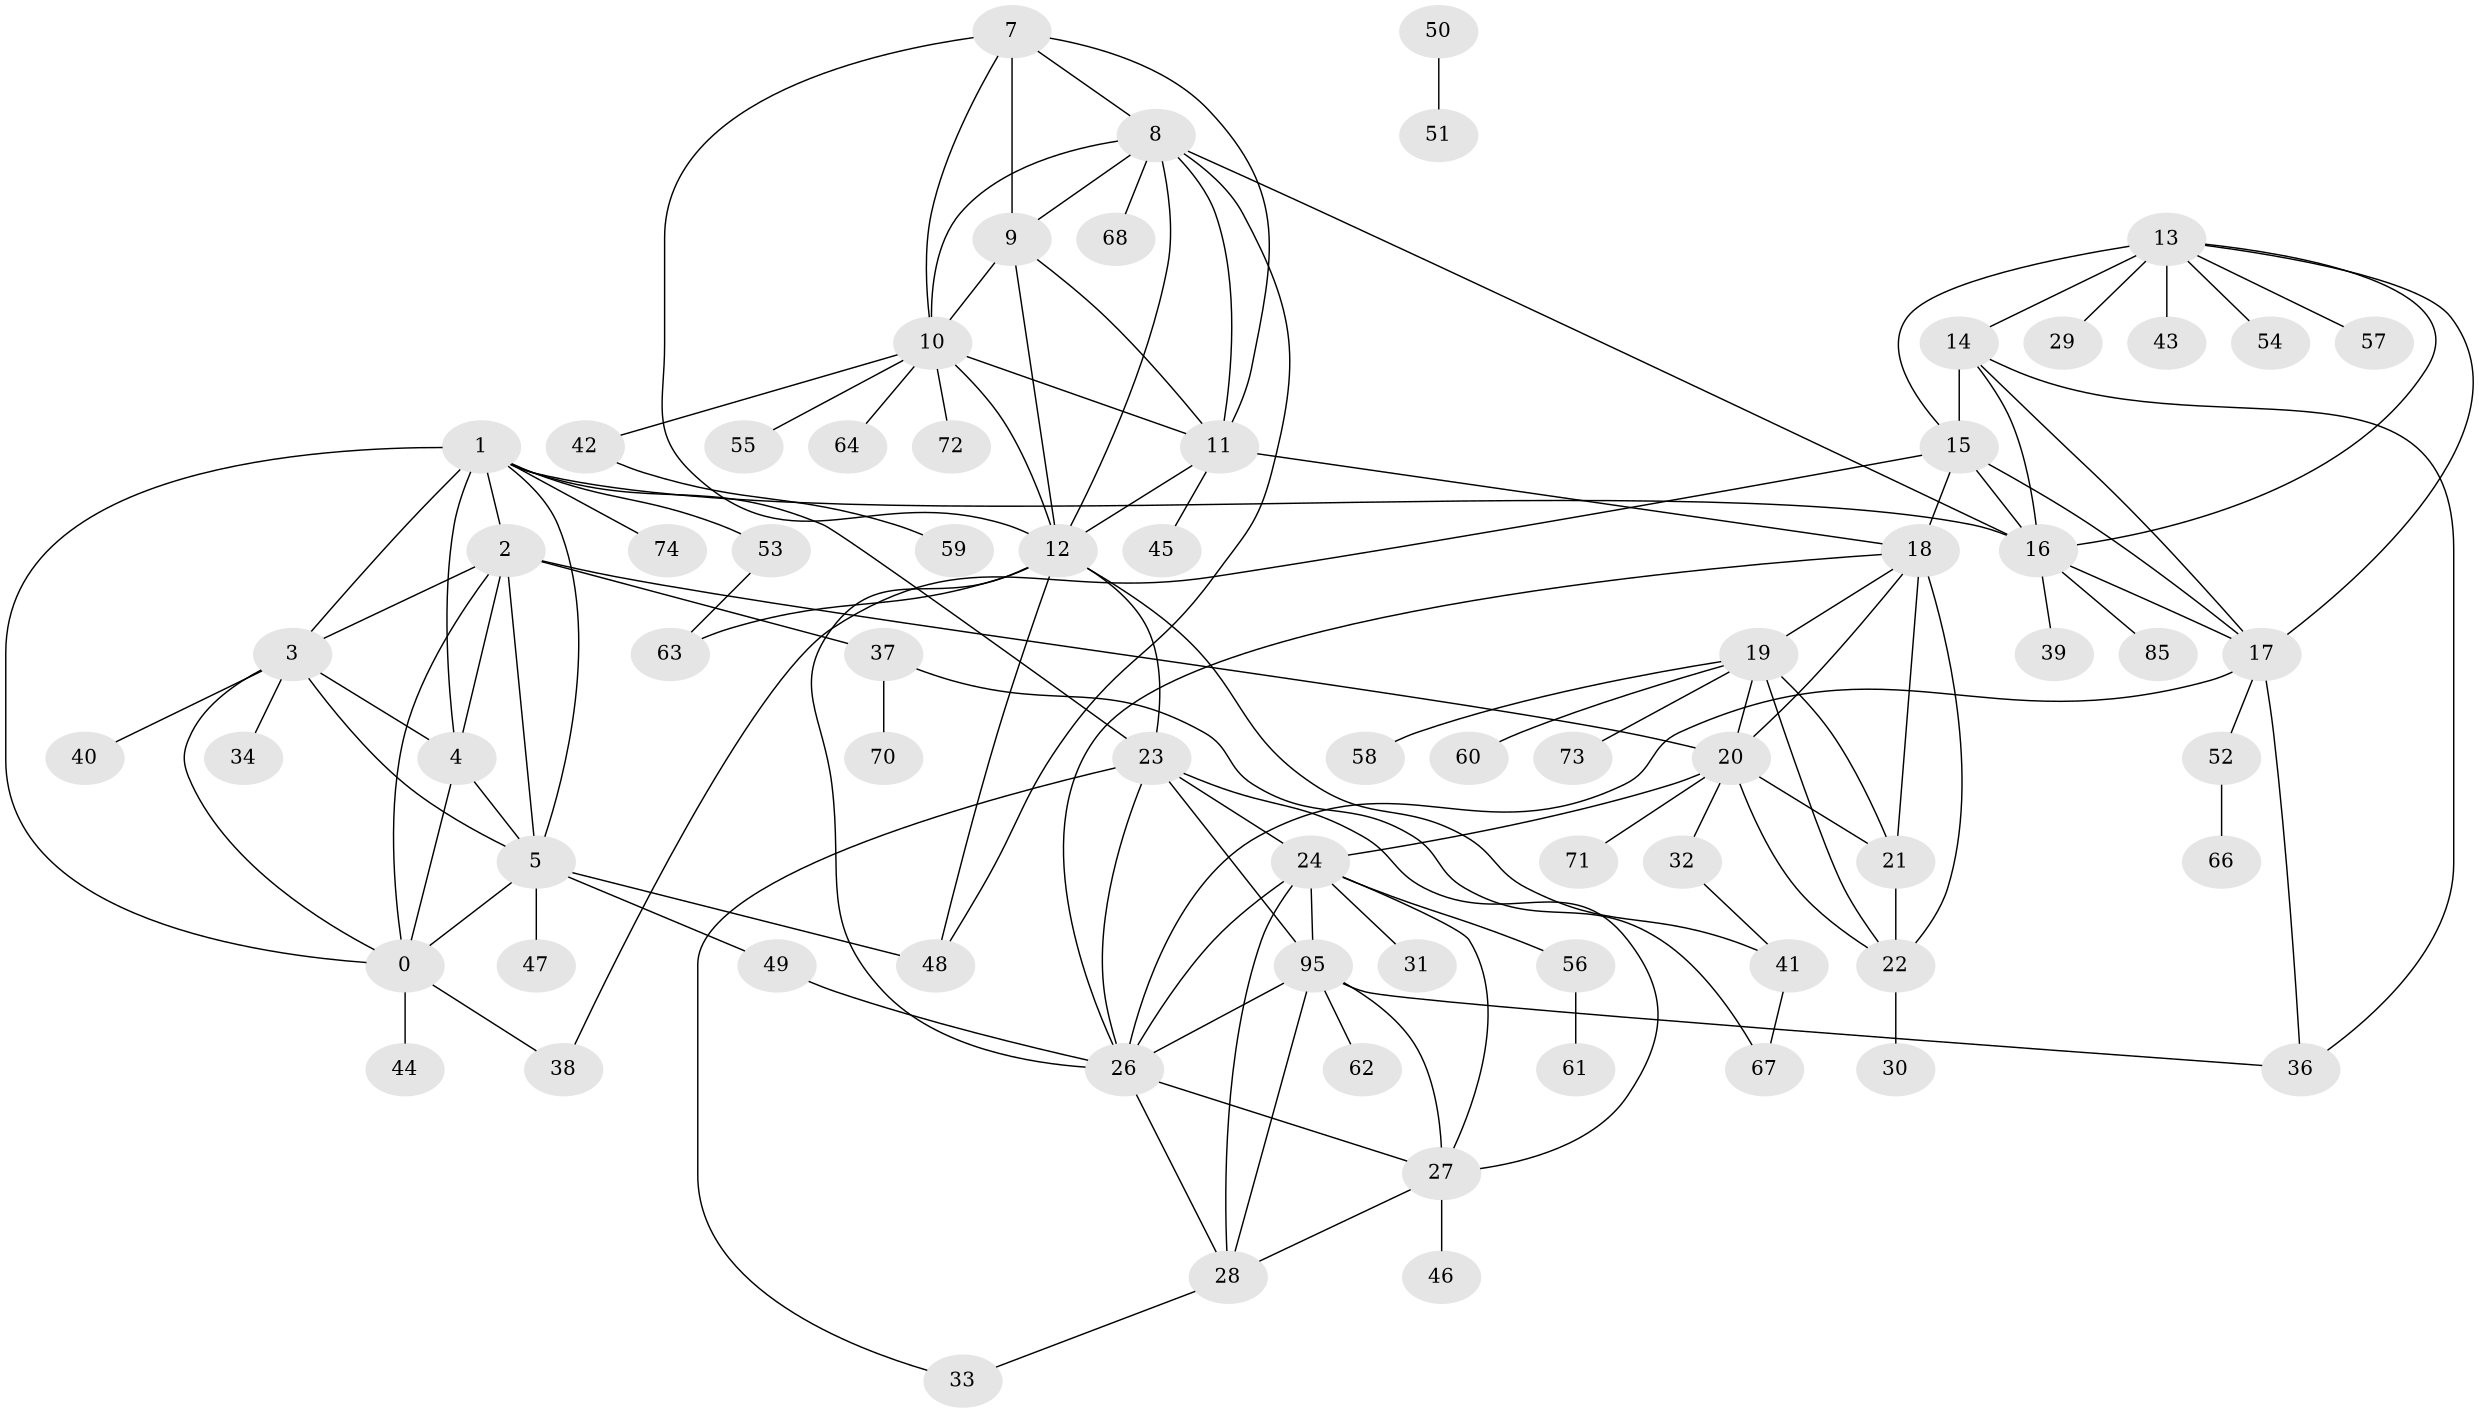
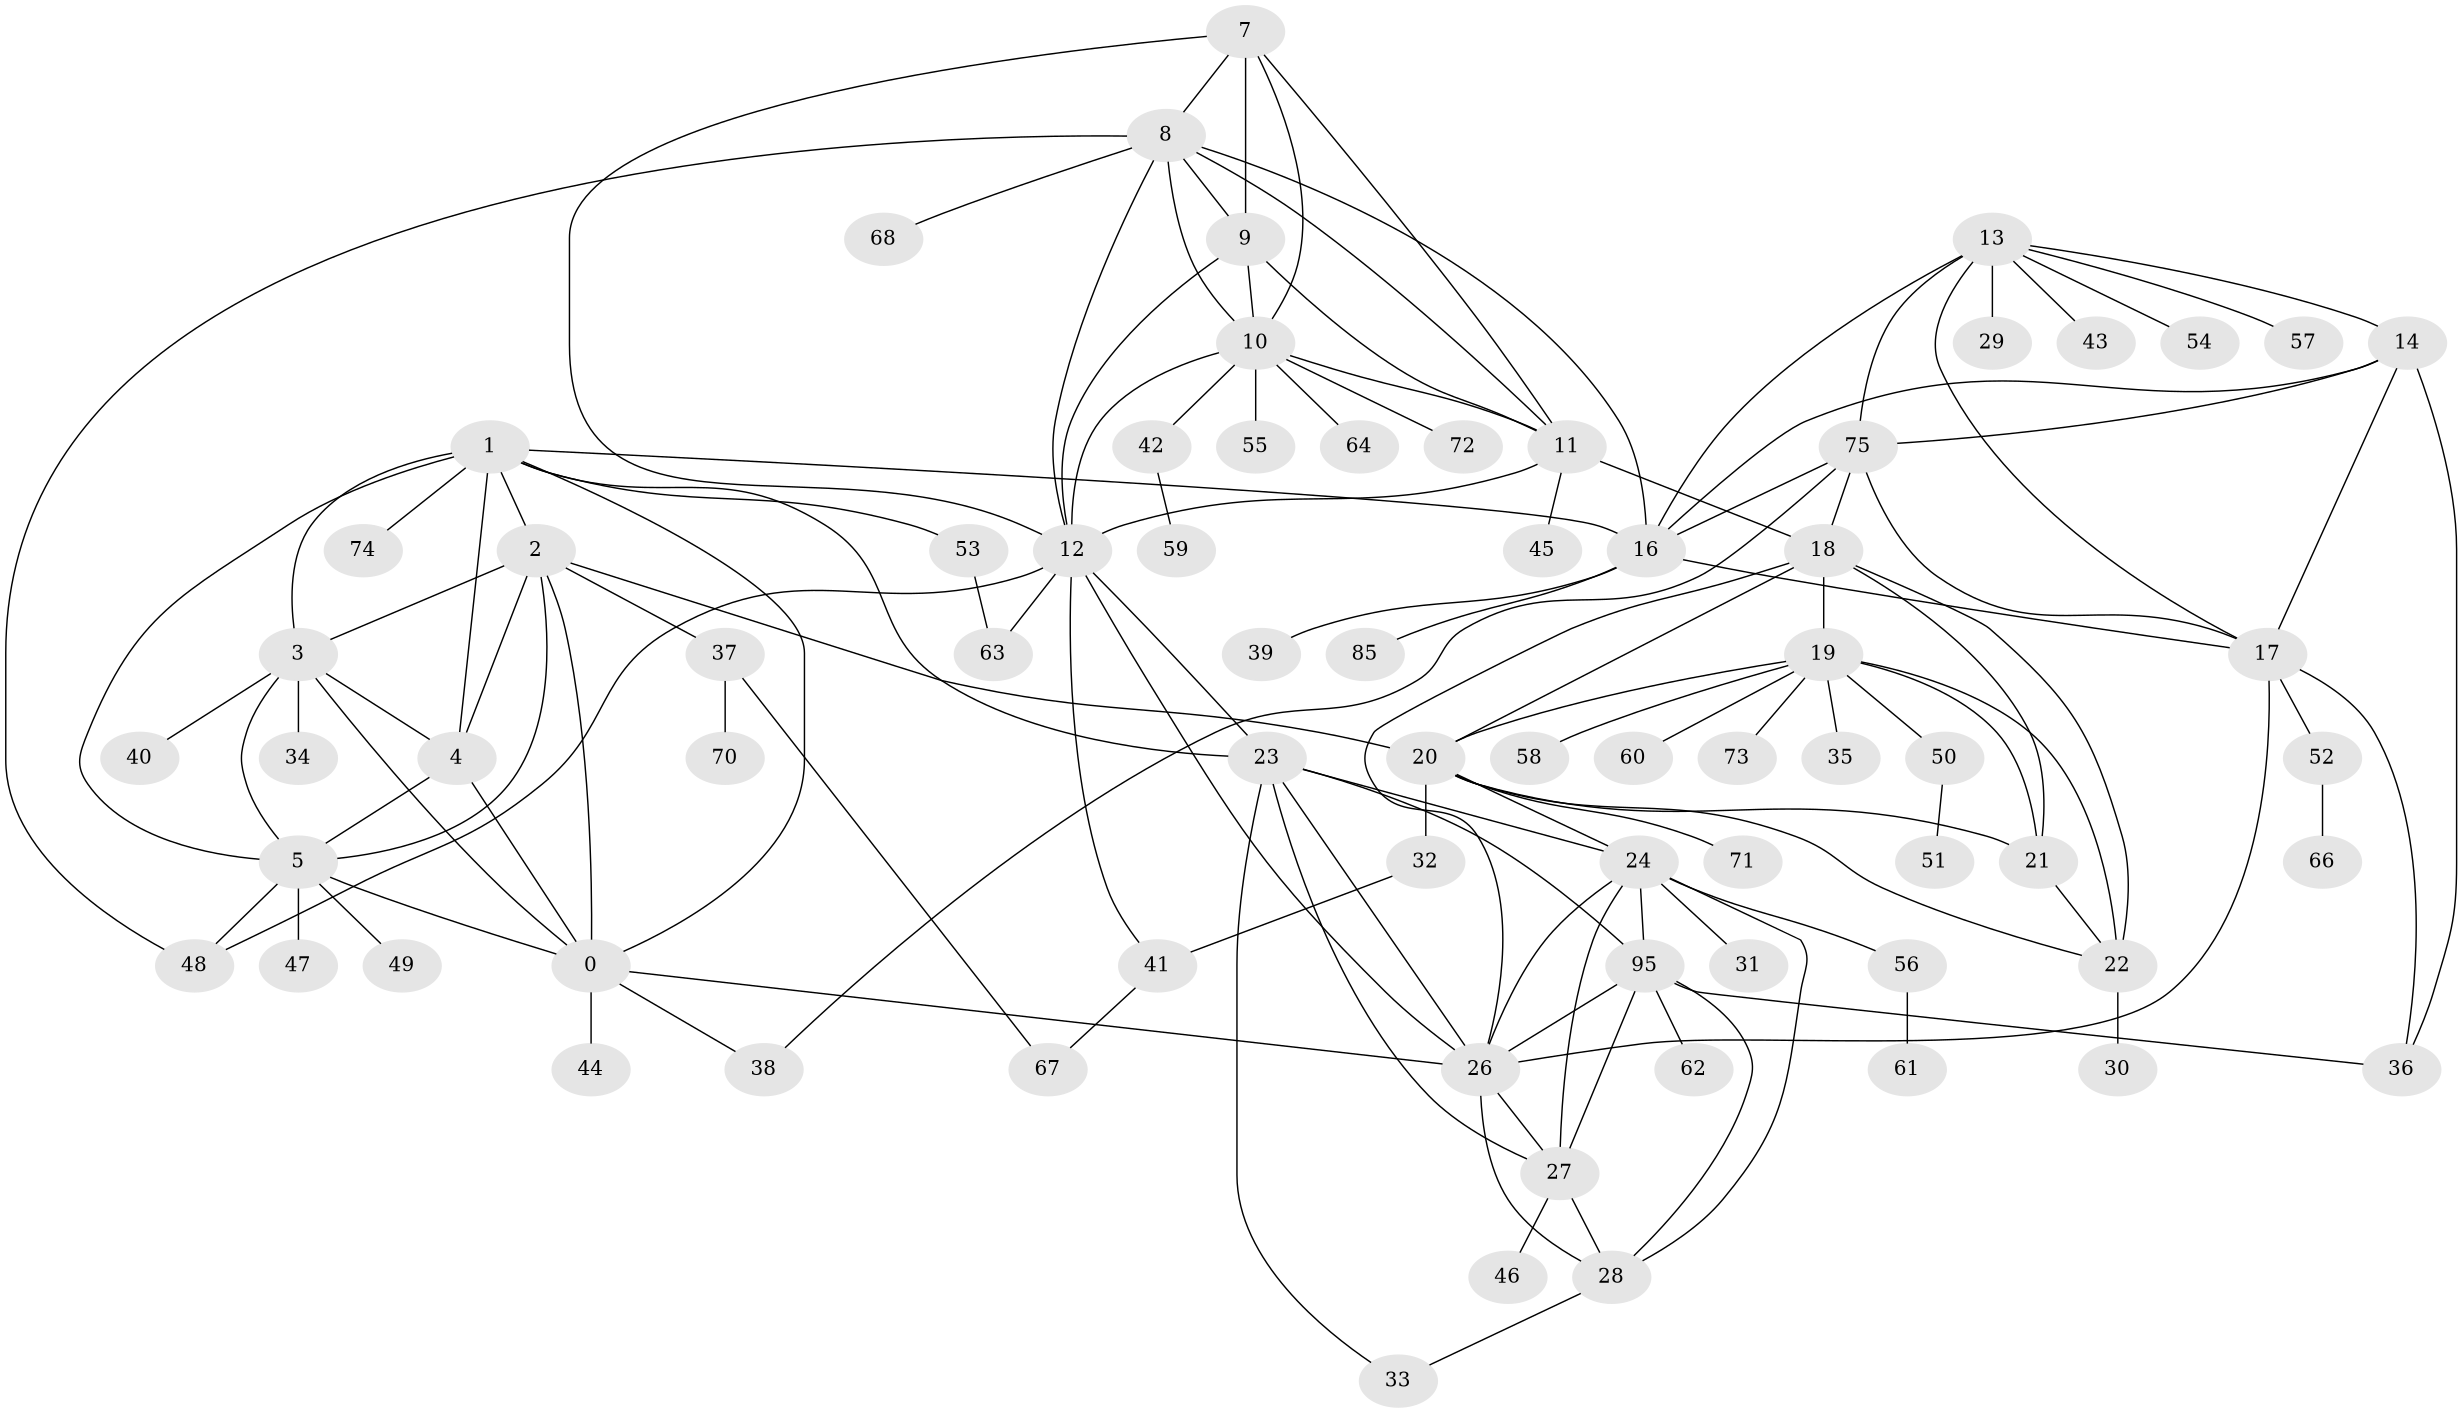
node "15": label "15" -> "75"
edge "19" -- "50": added
node "35": added
edge "49" -- "26": now "0" -- "26"
